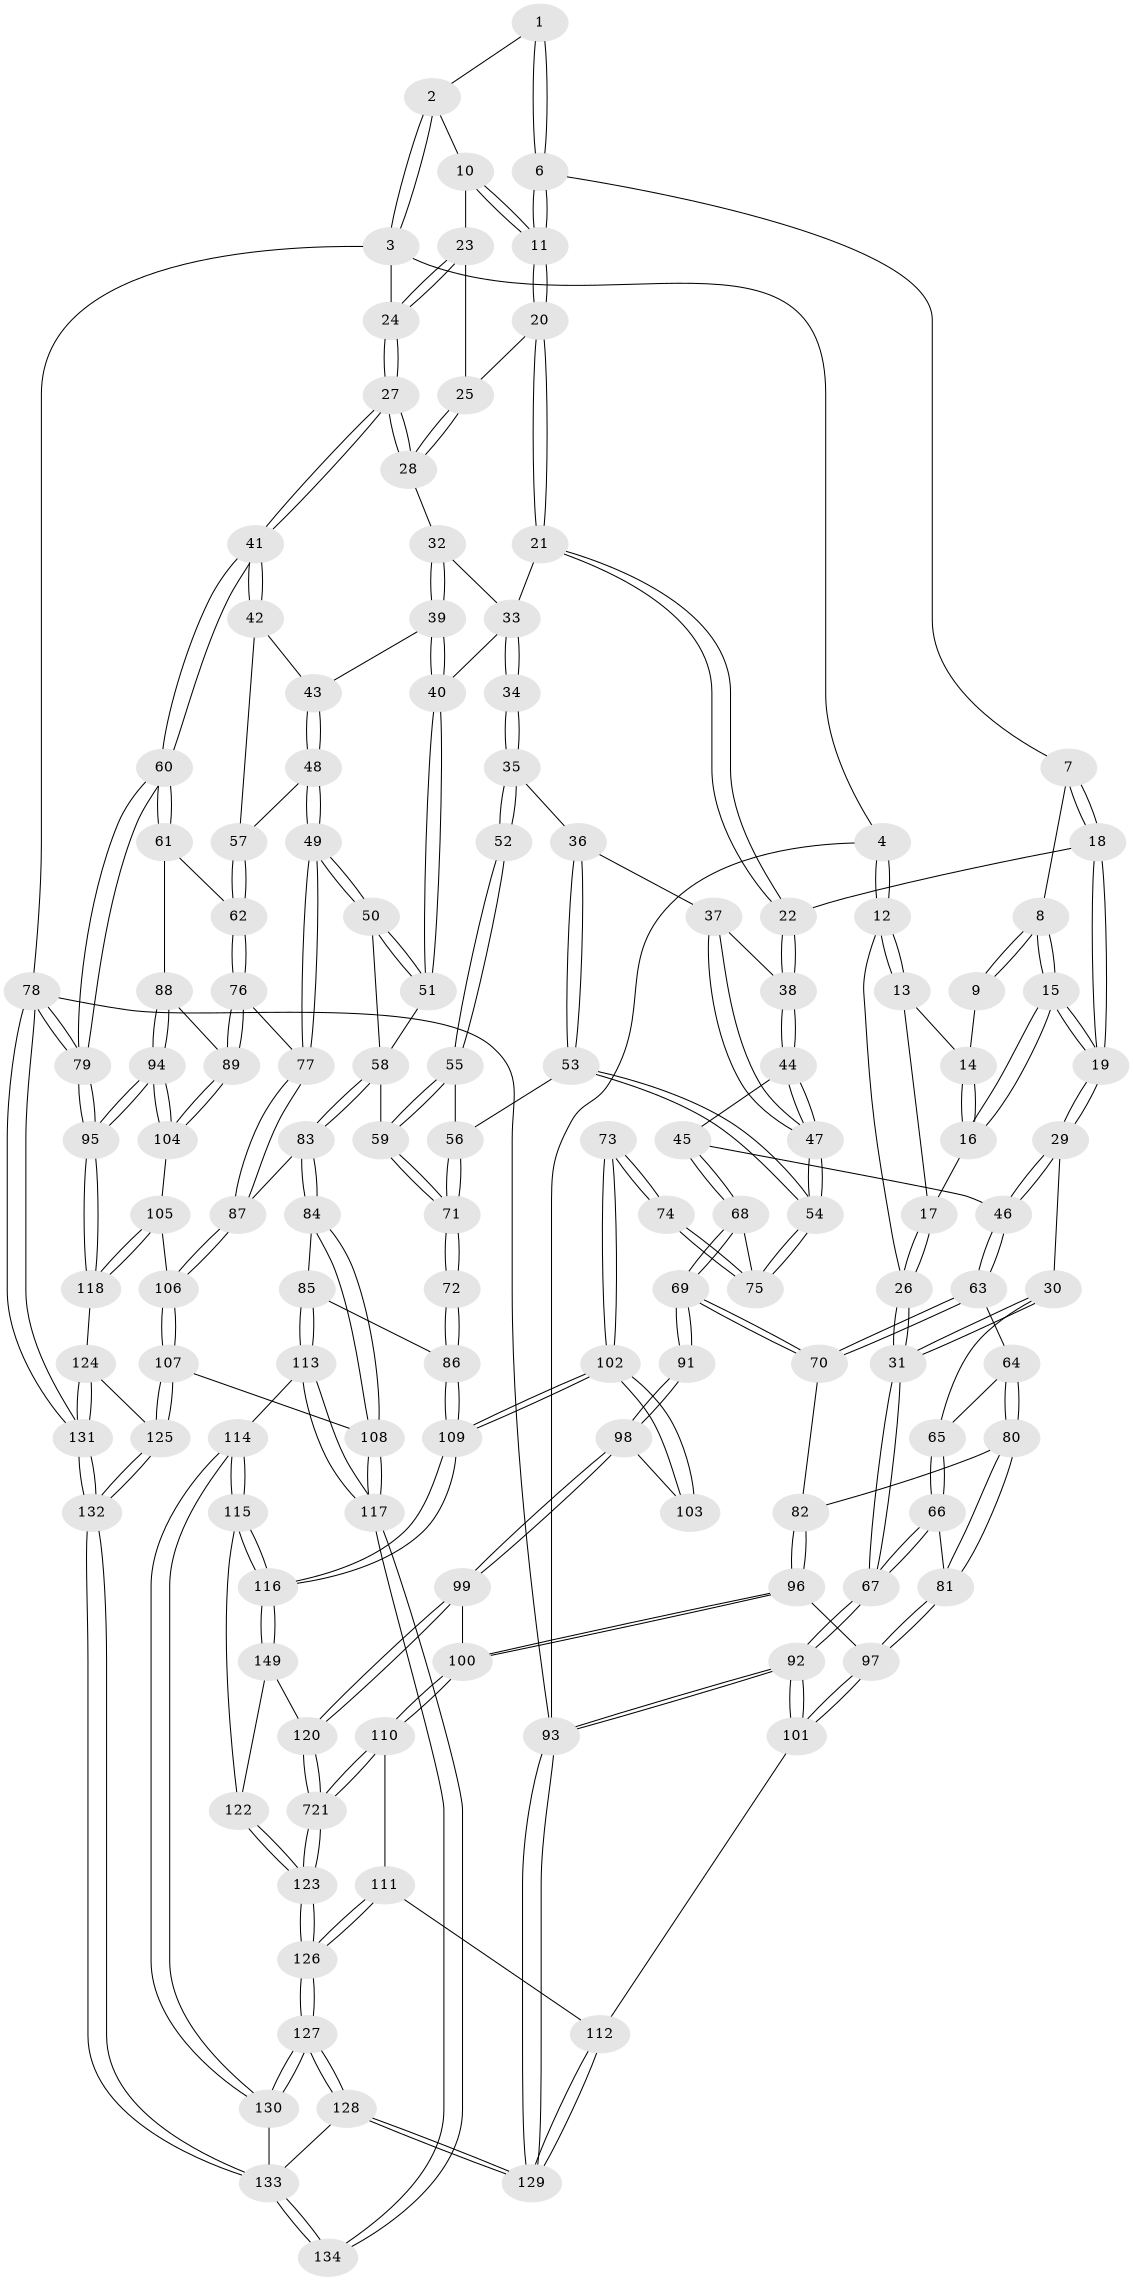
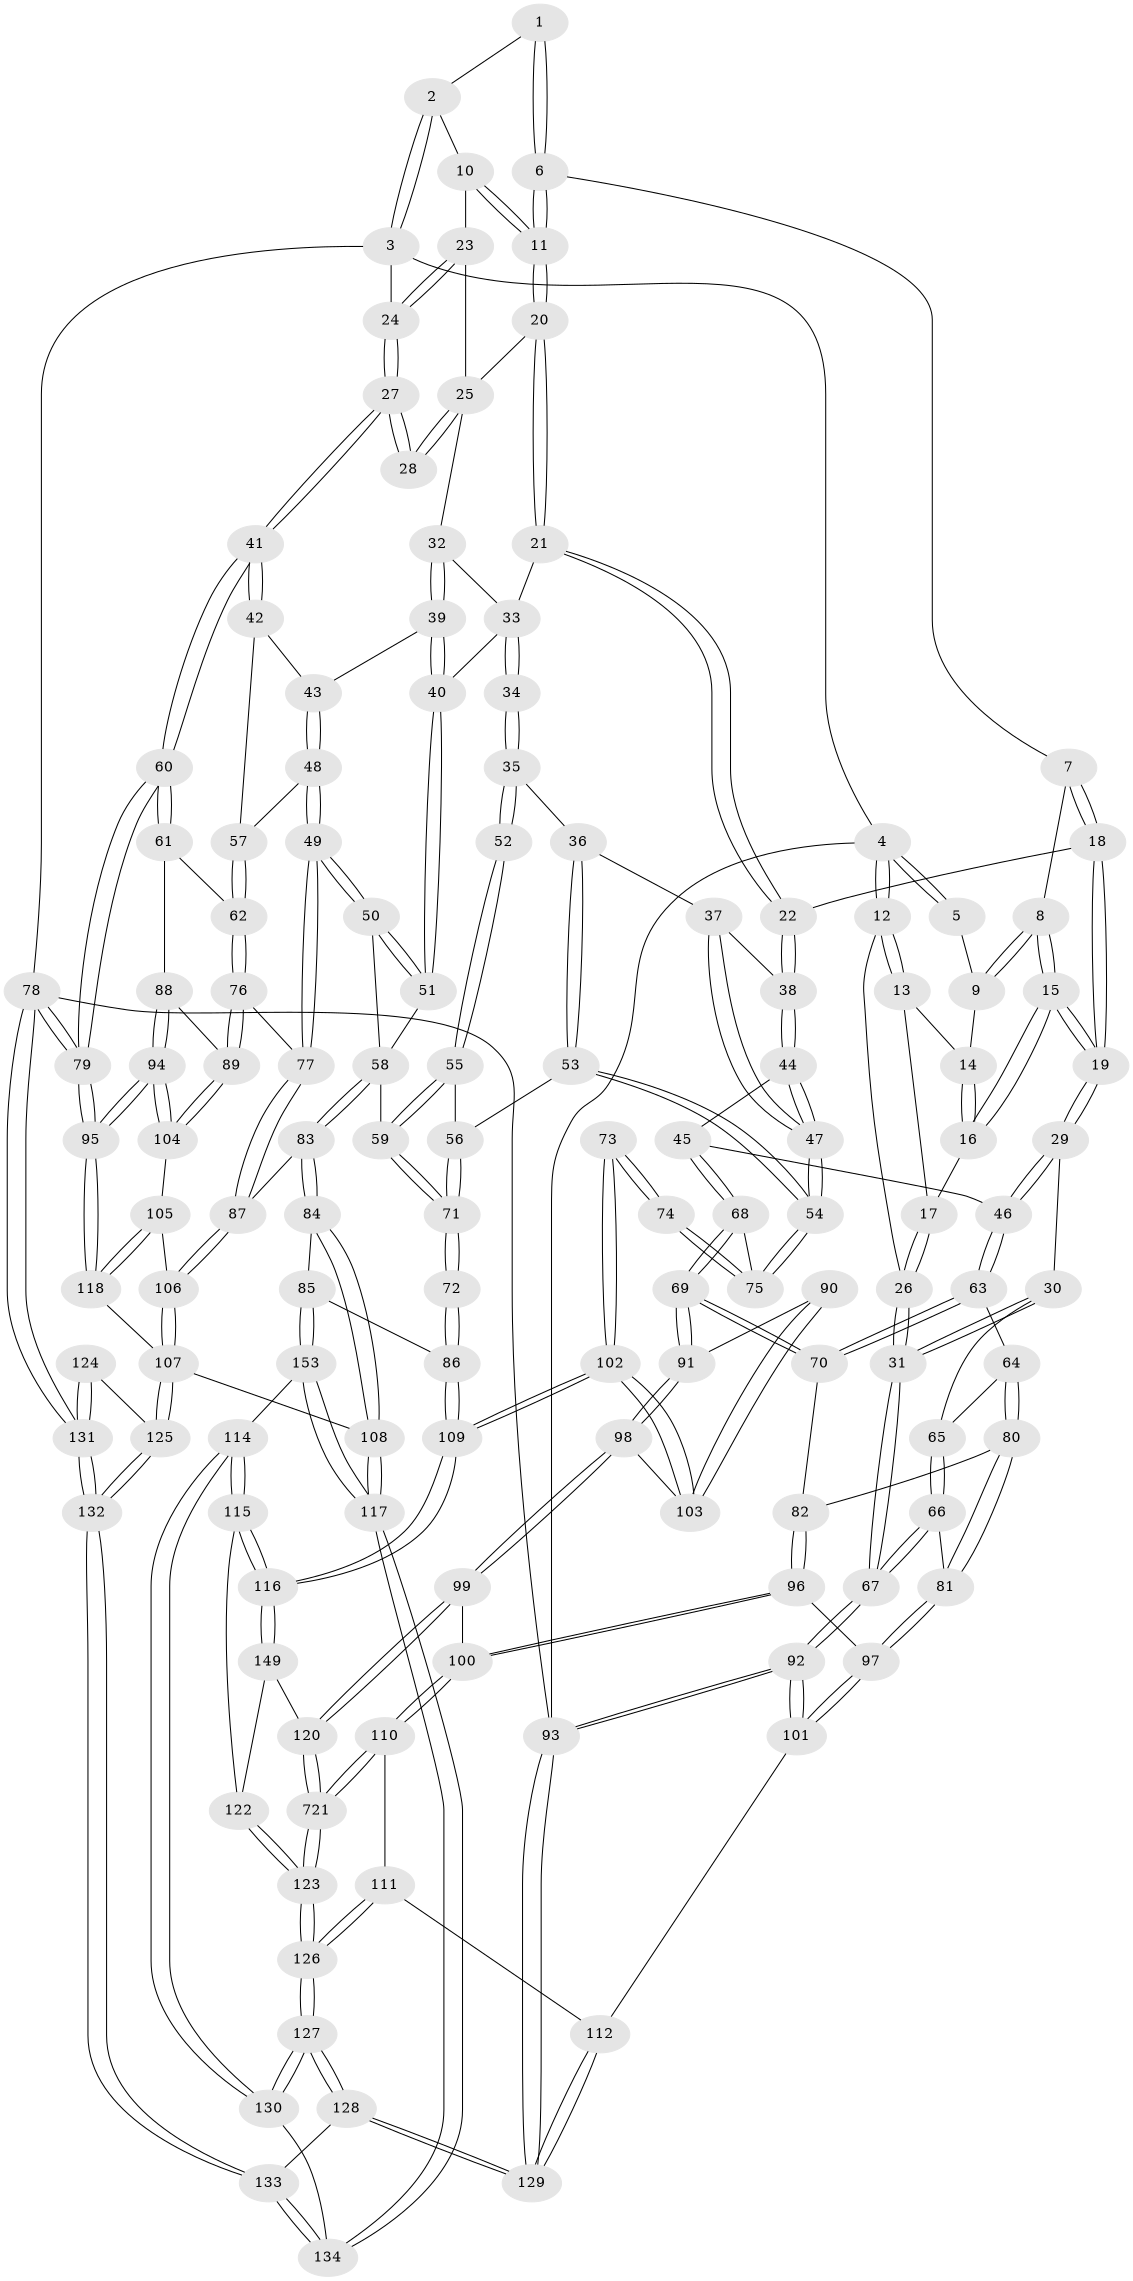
edge "28" -- "32": now "25" -- "32"
node "5": added
node "90": added
edge "118" -- "124": now "118" -- "107"
node "113": label "113" -> "153"
edge "130" -- "133": now "130" -- "134"
